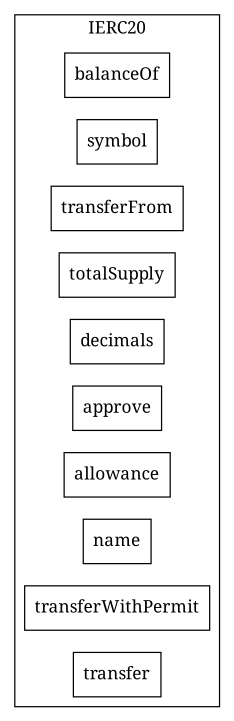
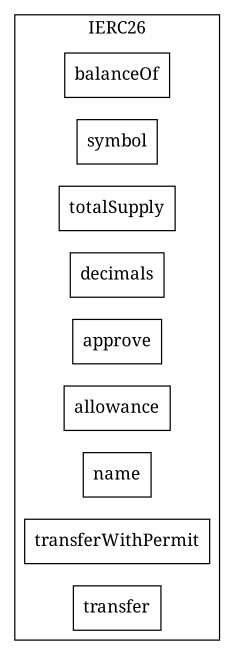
cluster "IERC20": label "IERC20" -> "IERC26"
node "transferFrom": removed
